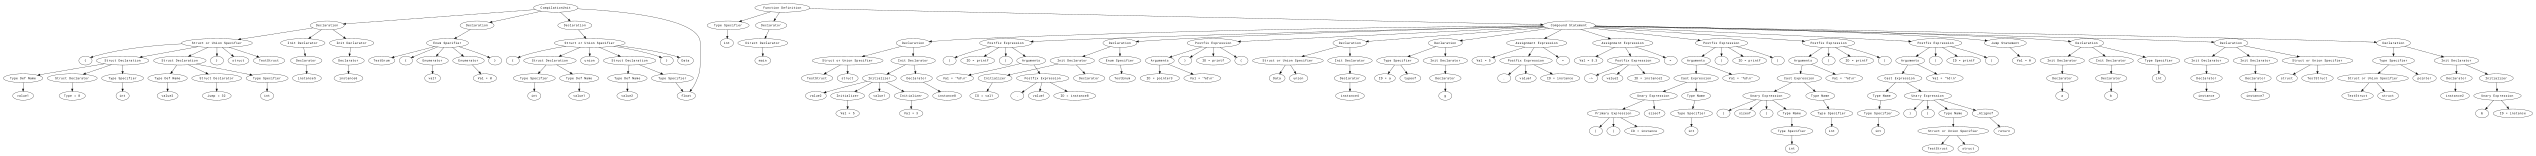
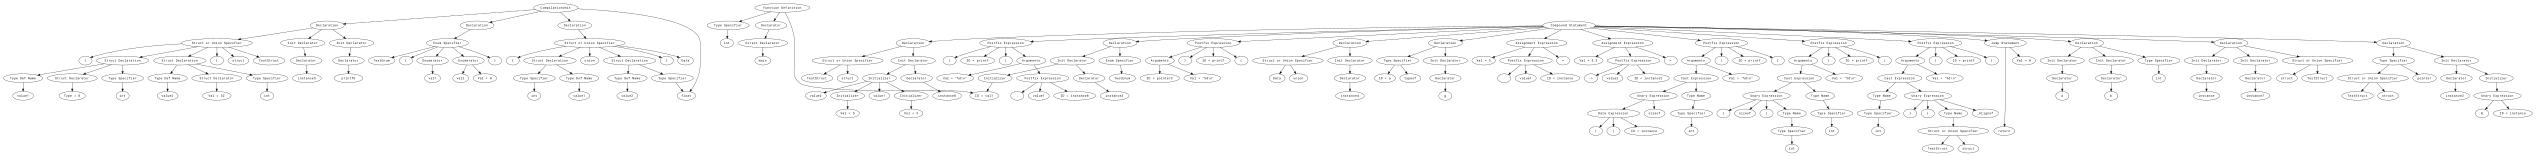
edge "Function Definition" -> "Compound Statement": now "Function Definition" -> "ID = val1"
node "instance6": label "instance6" -> "printf6"
node "val2": added
node "Jump = 32": label "Jump = 32" -> "Val = 32"
node "instance3": added
node "Primary Expression": label "Primary Expression" -> "Data Expression"
edge "_Alignof" -> "return": now "Jump Statement" -> "return"
